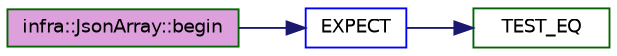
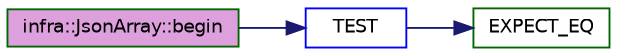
node "EXPECT": label "EXPECT" -> "TEST"
node "TEST_EQ": label "TEST_EQ" -> "EXPECT_EQ"
